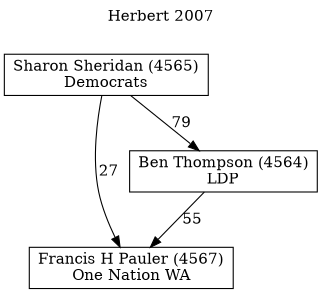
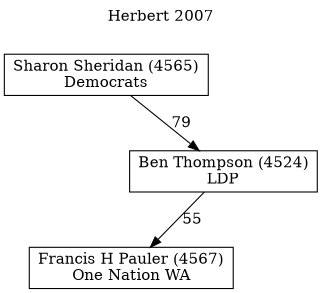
edge "Sharon Sheridan (4565) Democrats" -> "Francis H Pauler (4567) One Nation WA": removed, label "27"
node "Ben Thompson (4564) LDP": label "Ben Thompson (4564) LDP" -> "Ben Thompson (4524) LDP"
